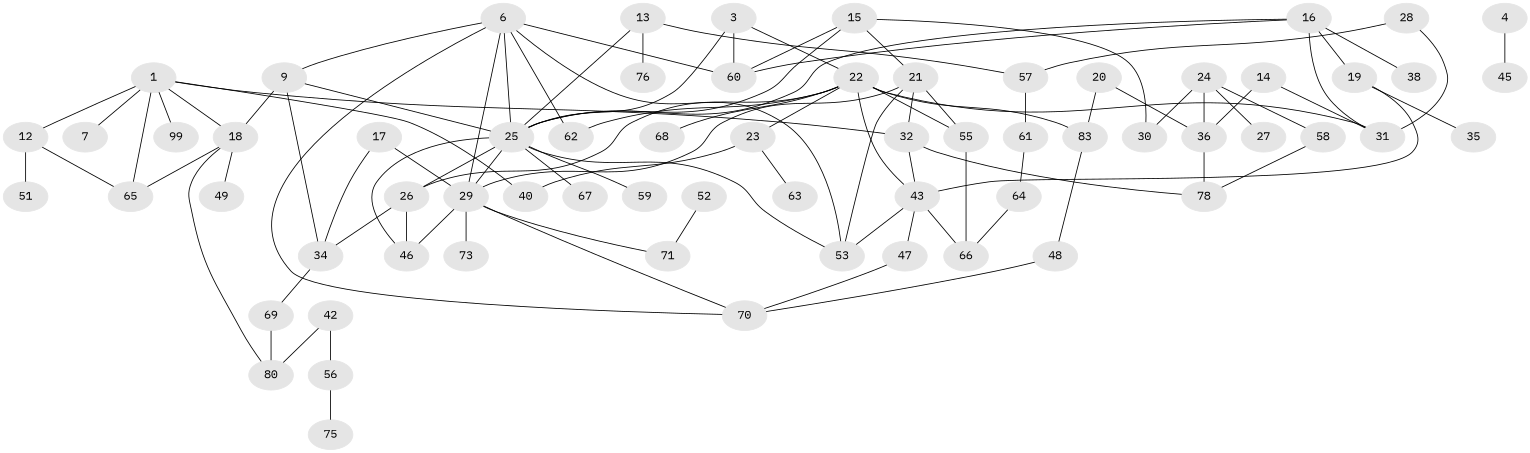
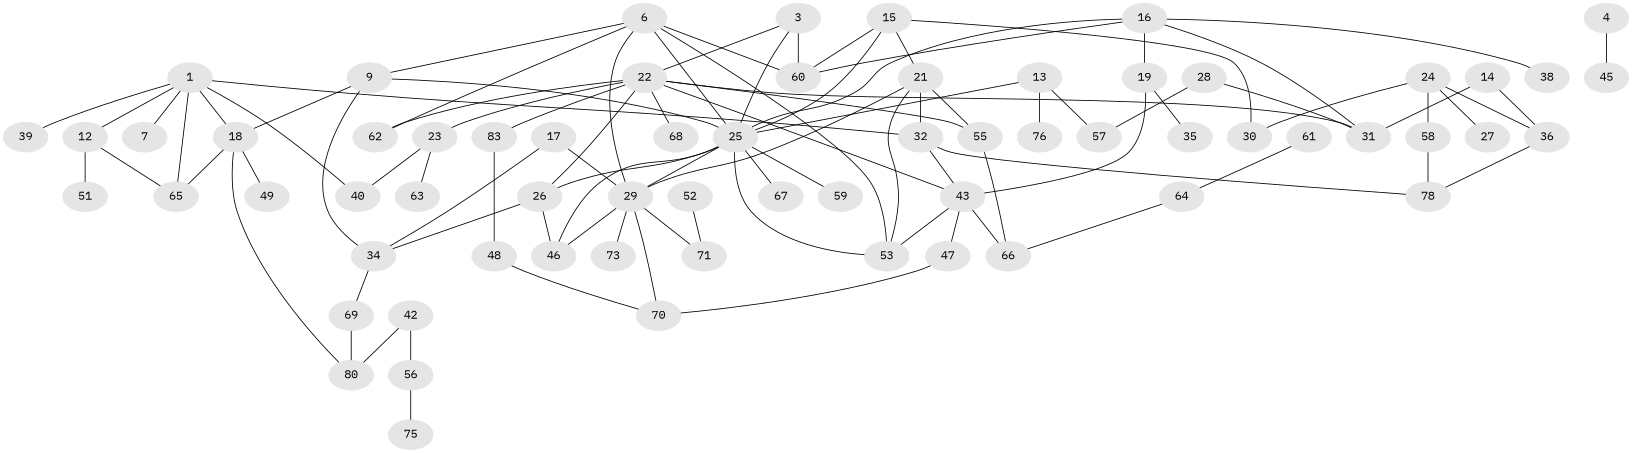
node "20": removed
edge "57" -- "61": removed
node "99": label "99" -> "39"
edge "6" -- "70": removed
